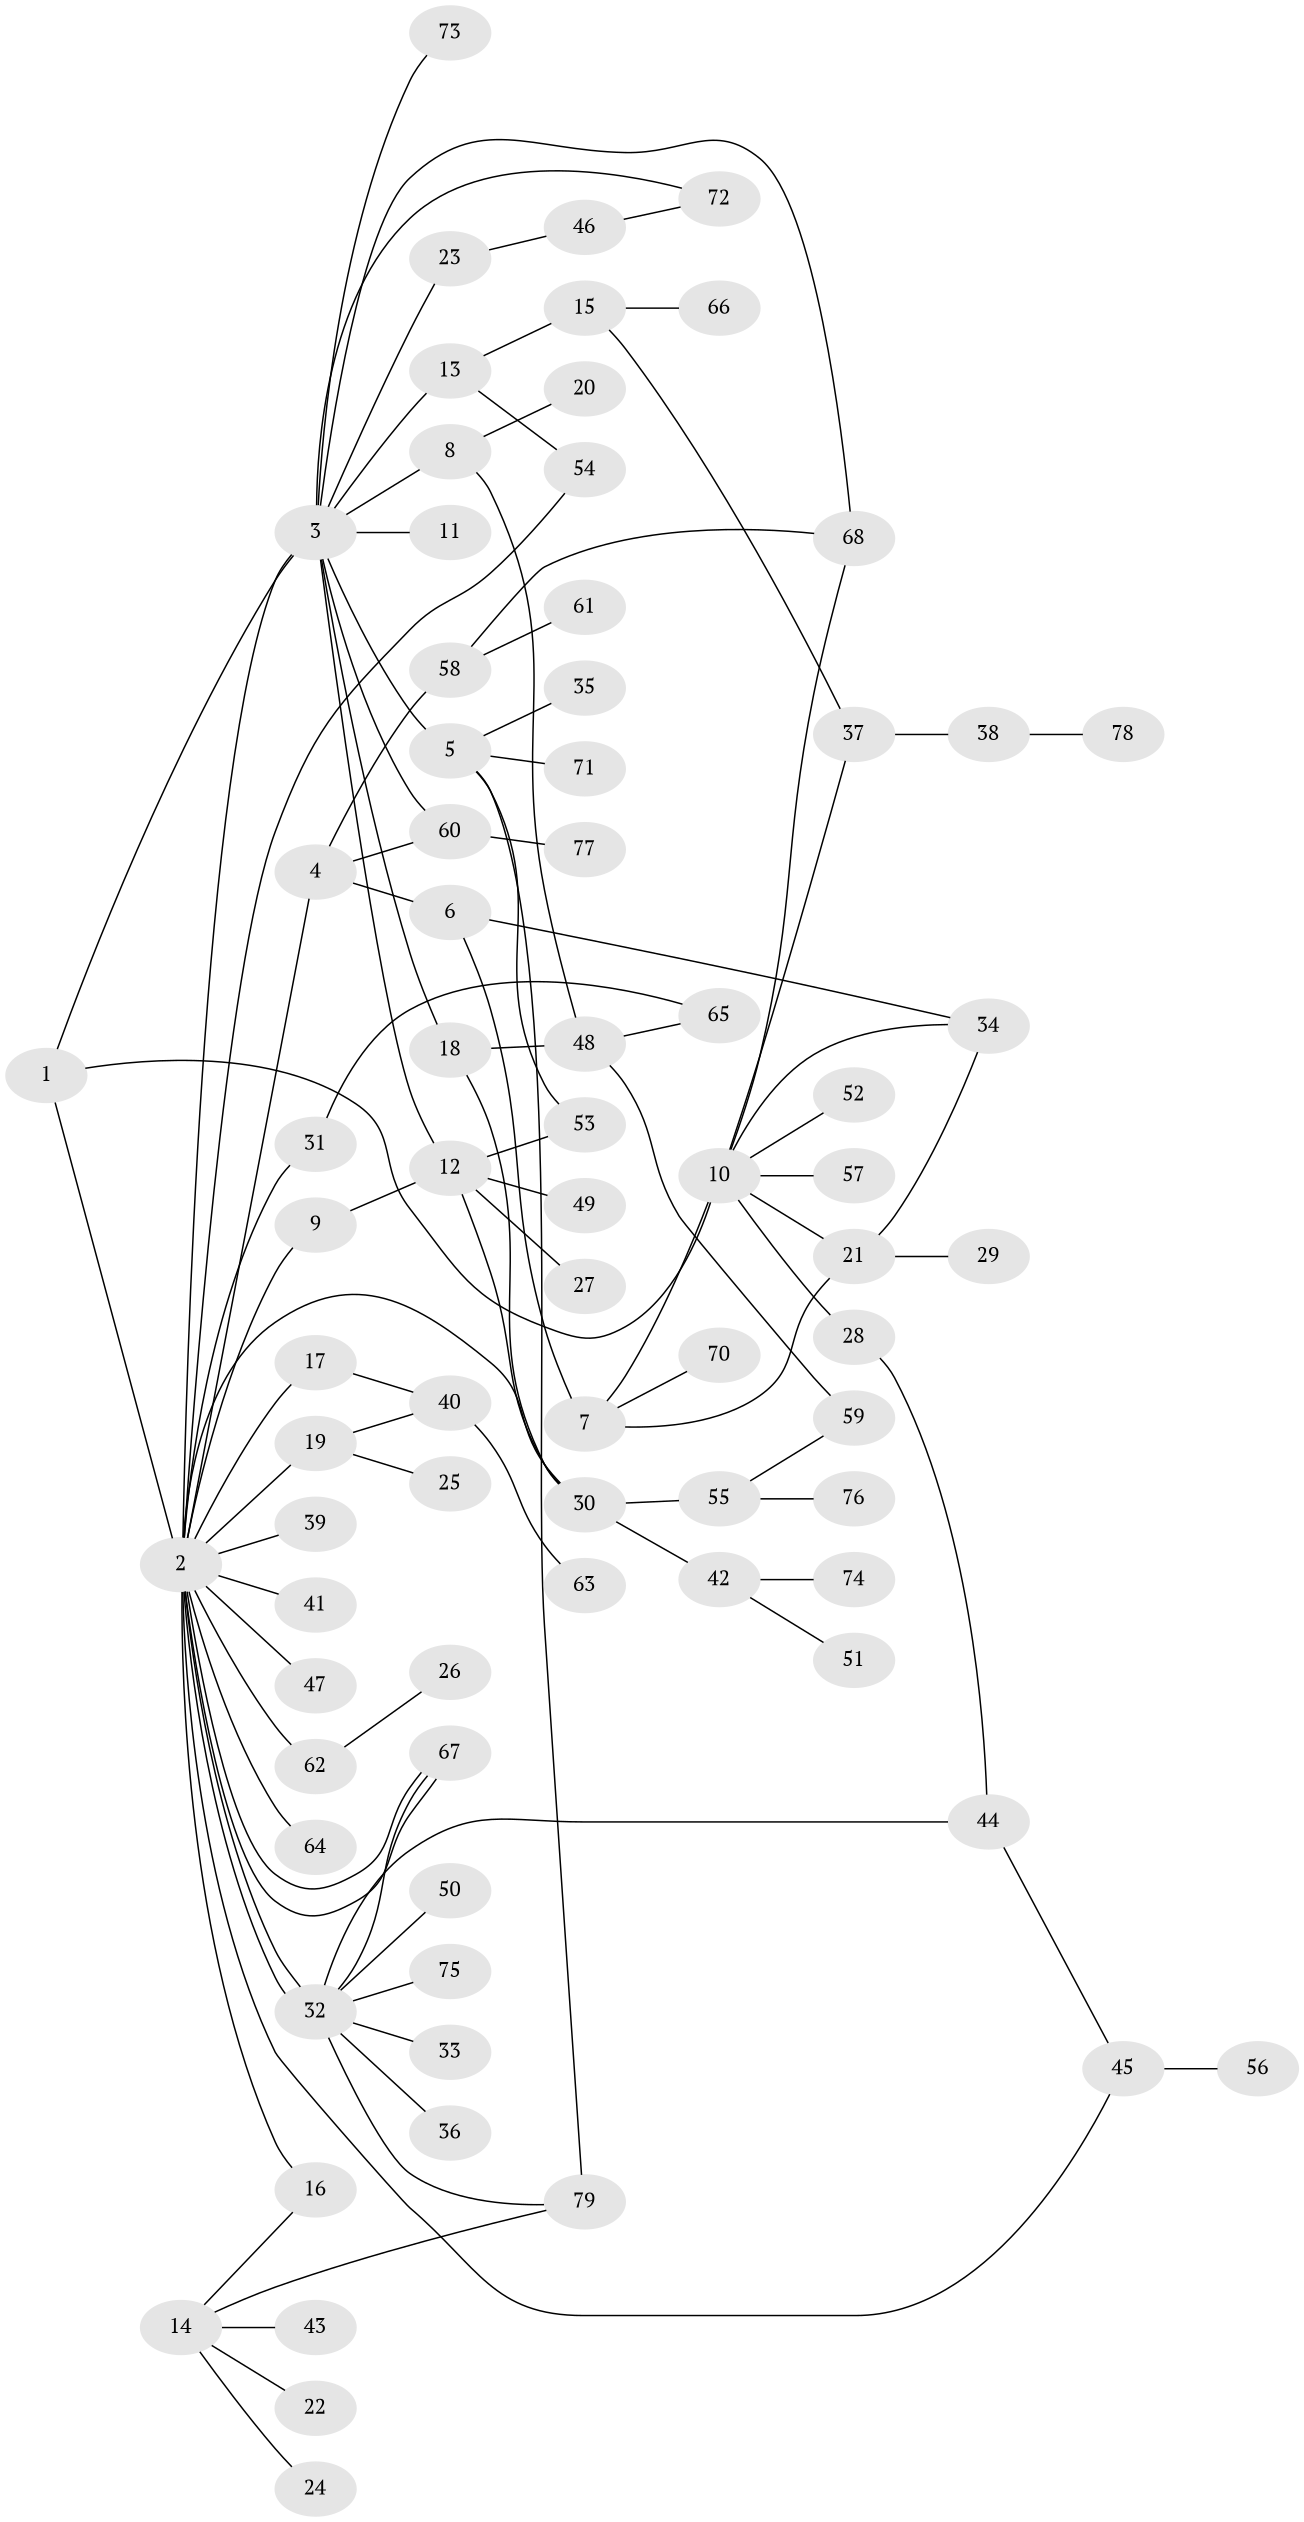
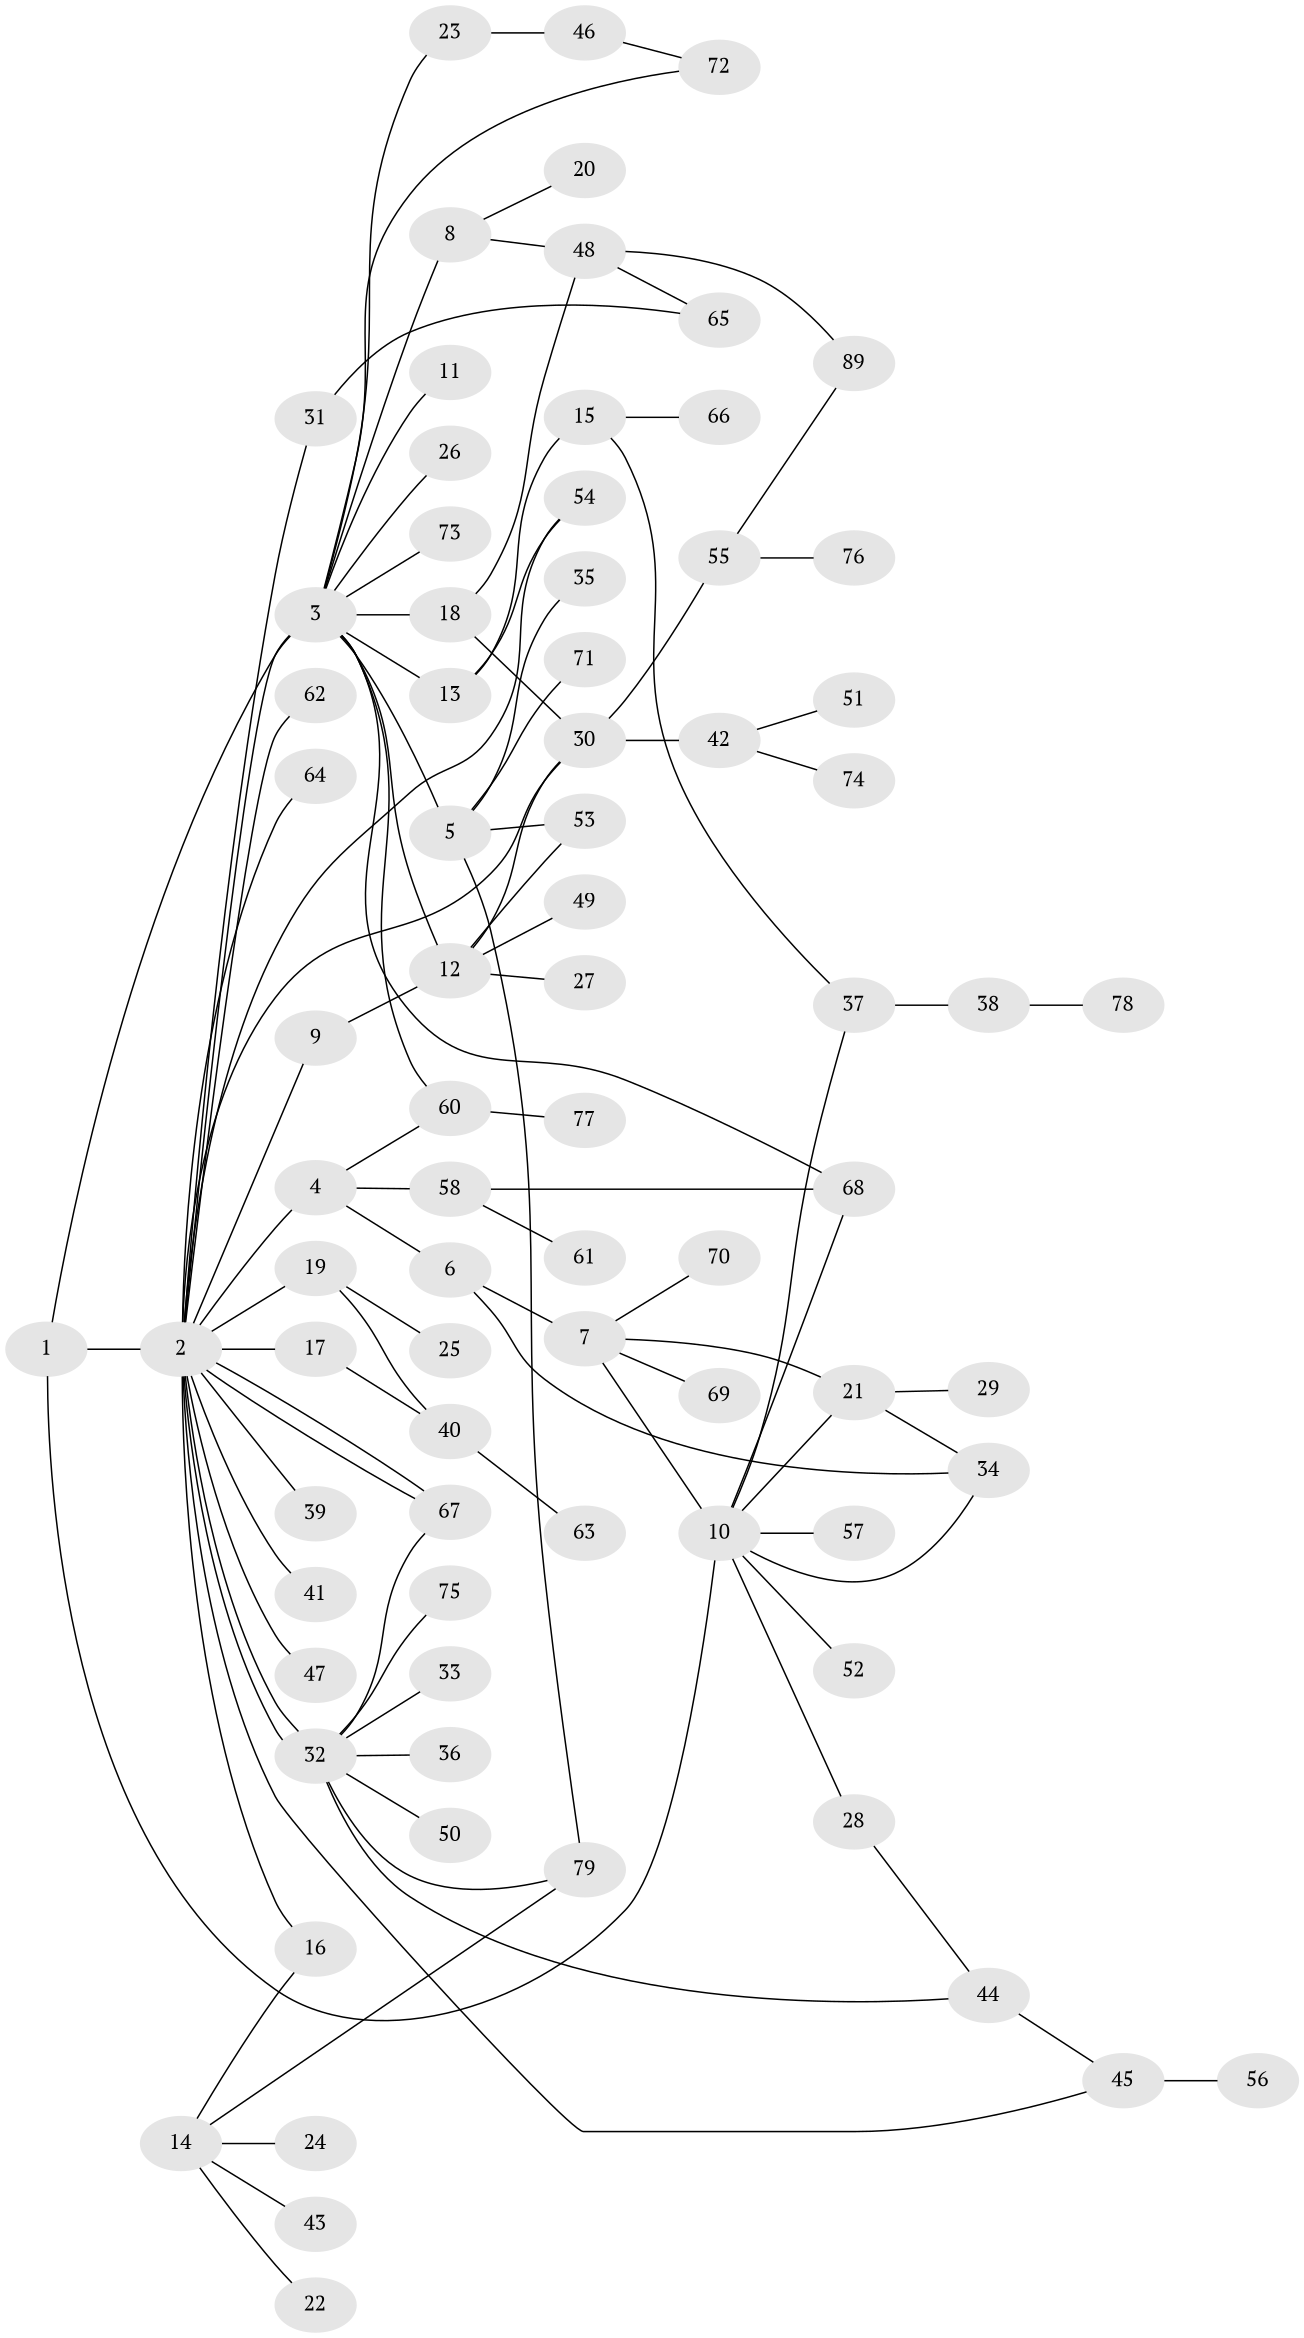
node "69": added
node "59": label "59" -> "89"
edge "26" -- "62": now "26" -- "3"
